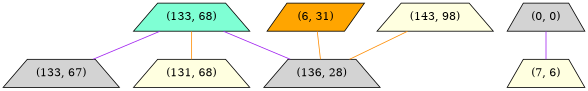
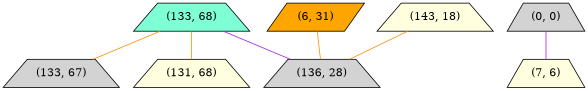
node "(143, 98)": label "(143, 98)" -> "(143, 18)"
edge "(133, 68)" -- "(133, 67)": color purple -> darkorange
